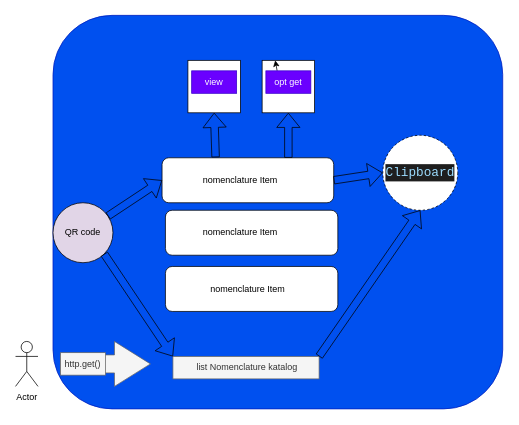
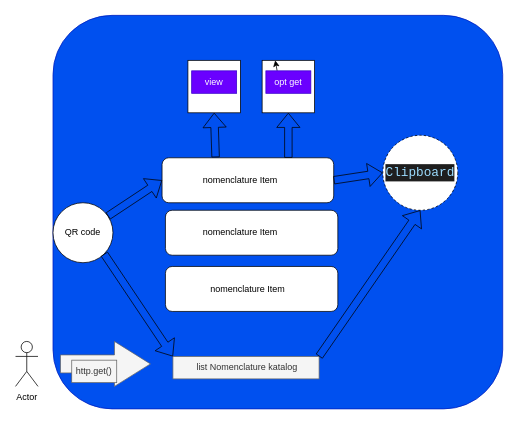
node "QR code": fillcolor #e1d5e7 -> #ffffff
node "http.get()": moved (83, 364) -> (94, 372)
